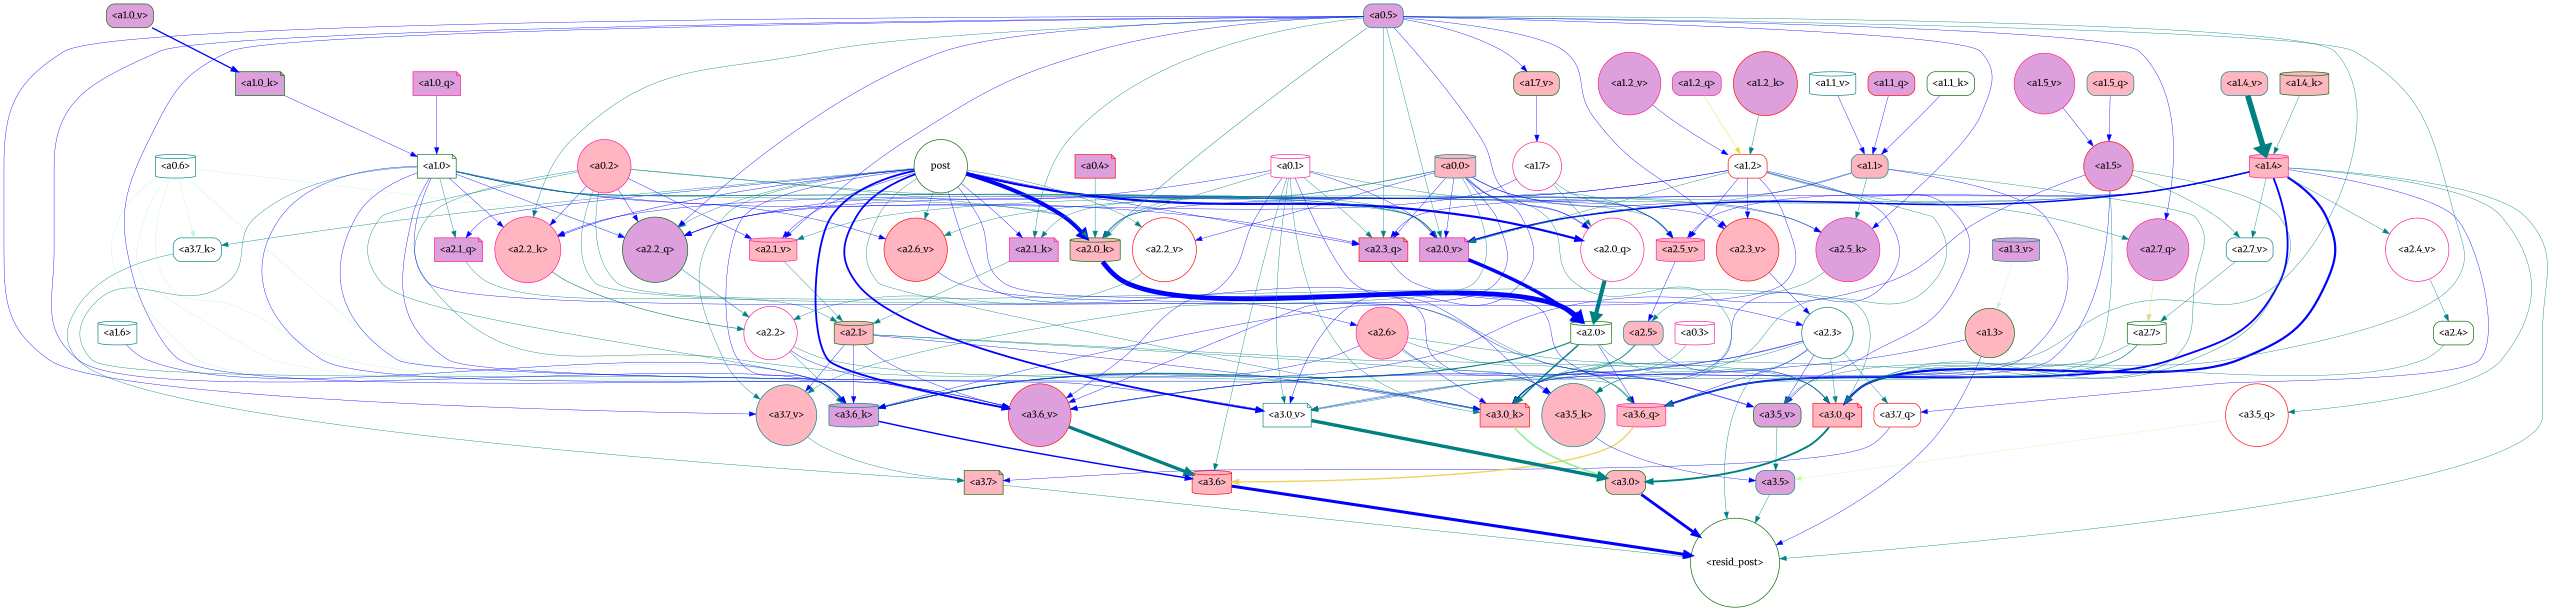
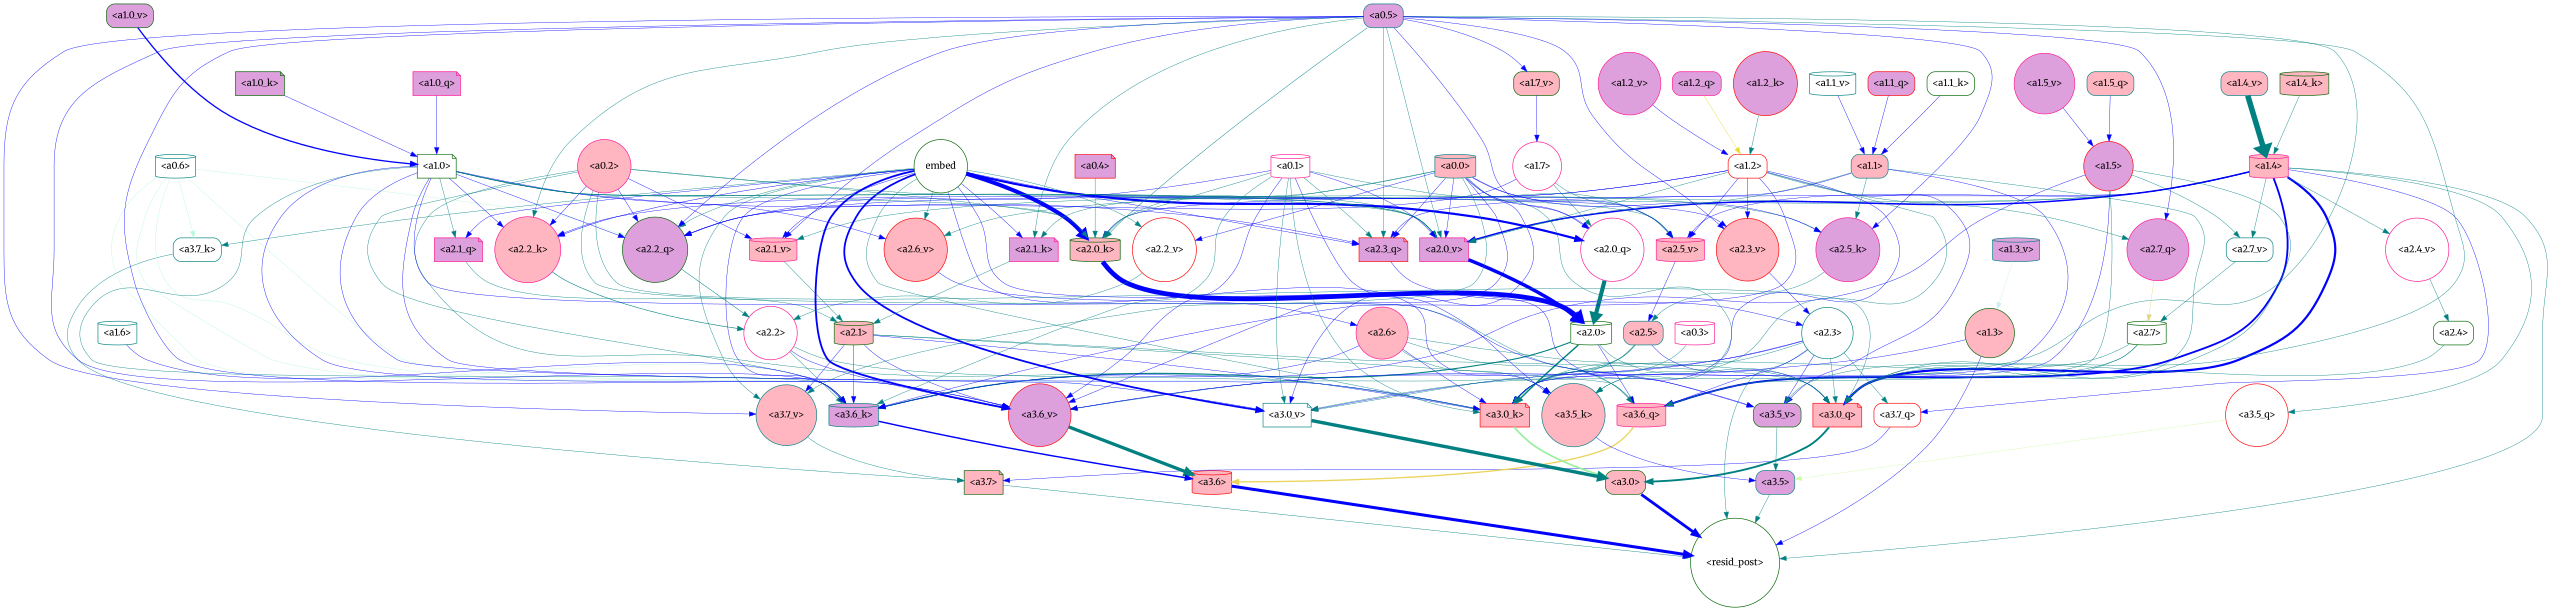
edge "<a1.0_v>" -> "<a1.0_k>": now "<a1.0_v>" -> "<a1.0>"
node "post": label "post" -> "embed"
edge "<a0.1>" -> "<a3.6>": now "<a0.1>" -> "<a3.6_k>"
